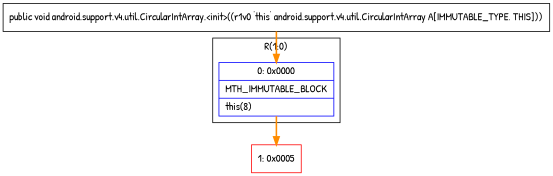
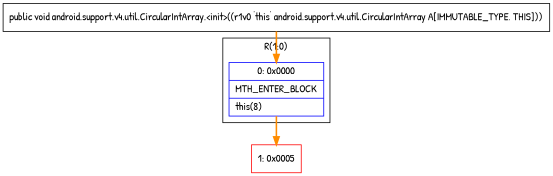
node "0: 0x0000": text "MTH_IMMUTABLE_BLOCK" -> "MTH_ENTER_BLOCK"
